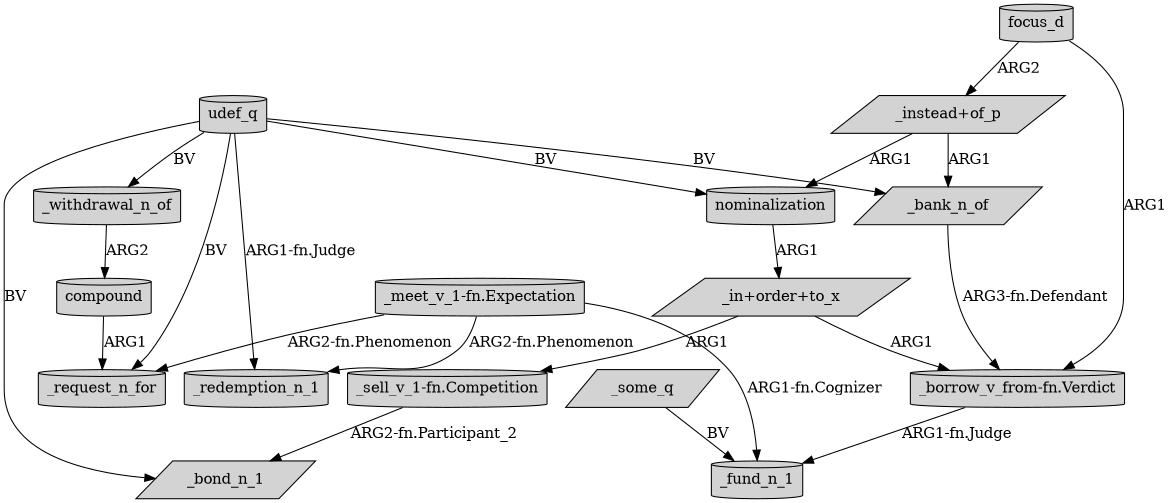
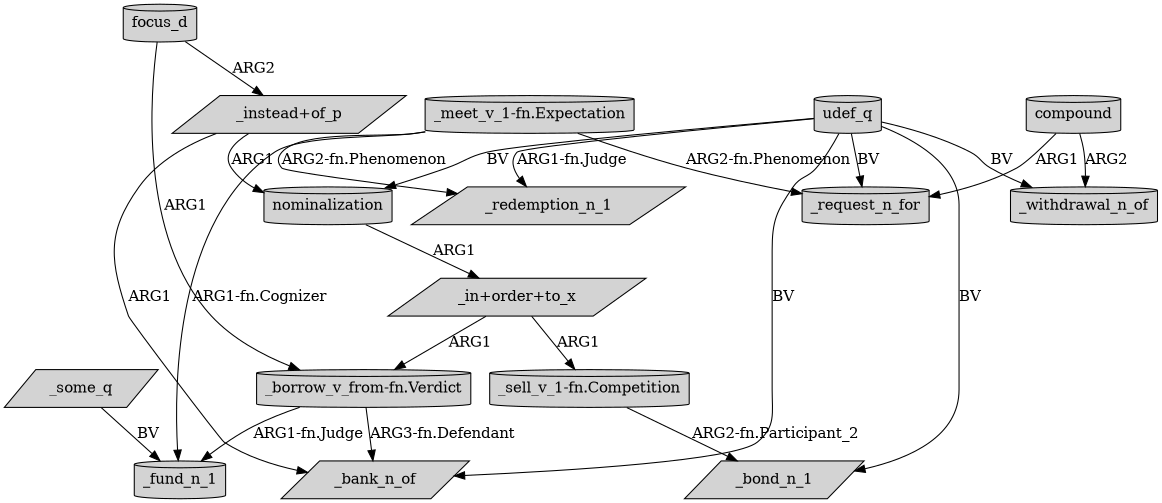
edge "_withdrawal_n_of" -> "compound": reversed
edge "_bank_n_of" -> "_borrow_v_from-fn.Verdict": reversed
node "_redemption_n_1": shape cylinder -> parallelogram
